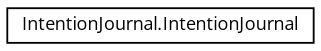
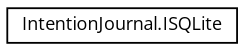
node "IntentionJournal.IntentionJournal": label "IntentionJournal.IntentionJournal" -> "IntentionJournal.ISQLite"
